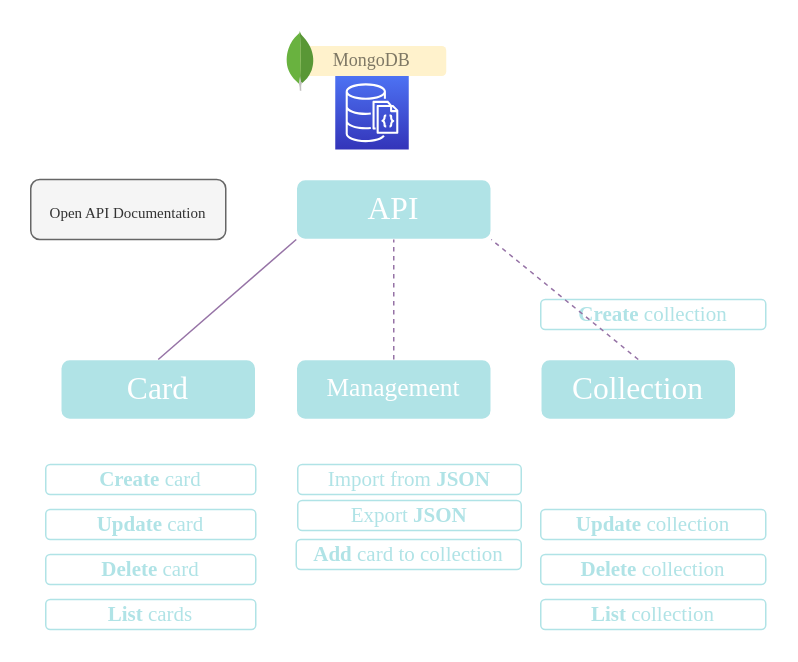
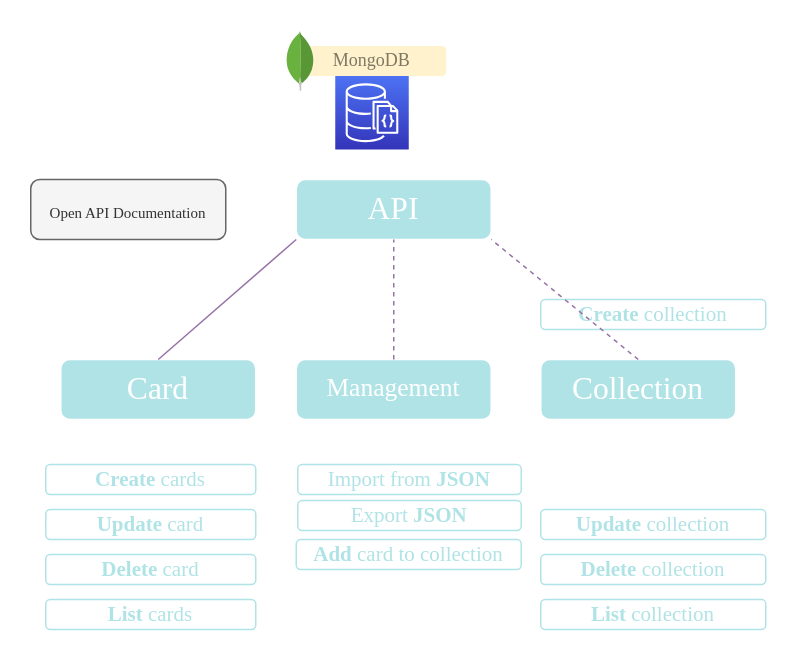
node "Create card": label "Create card" -> "Create cards"
